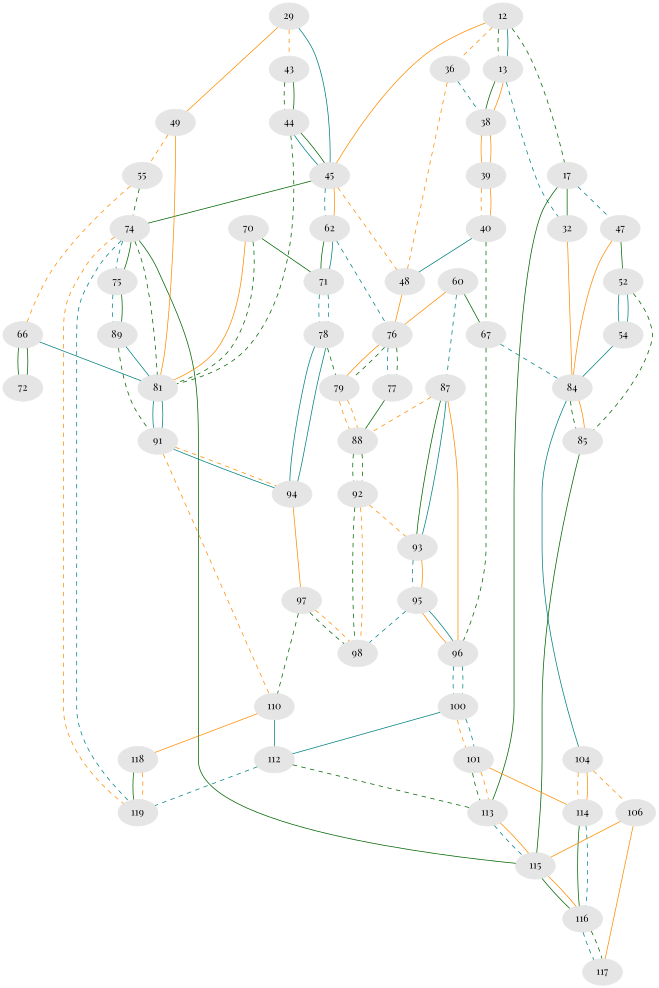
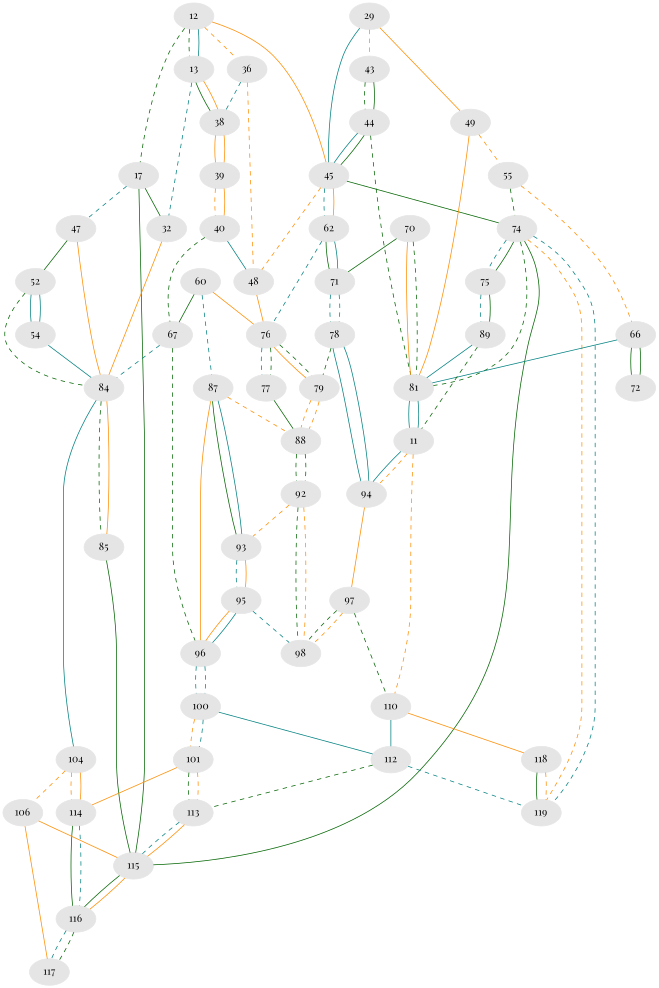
edge "52" -- "85": now "52" -- "84"
node "91": label "91" -> "11"
edge "17" -- "113": now "17" -- "115"
